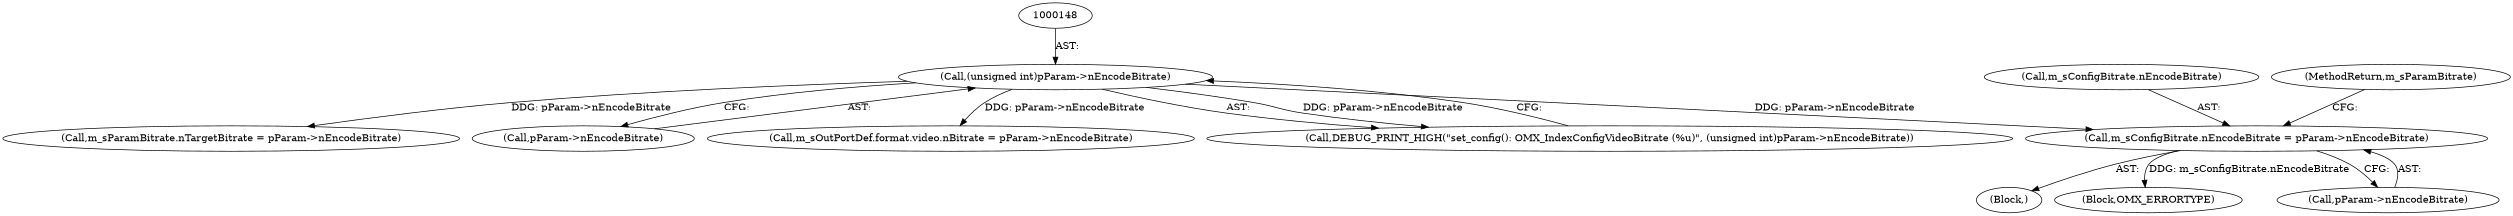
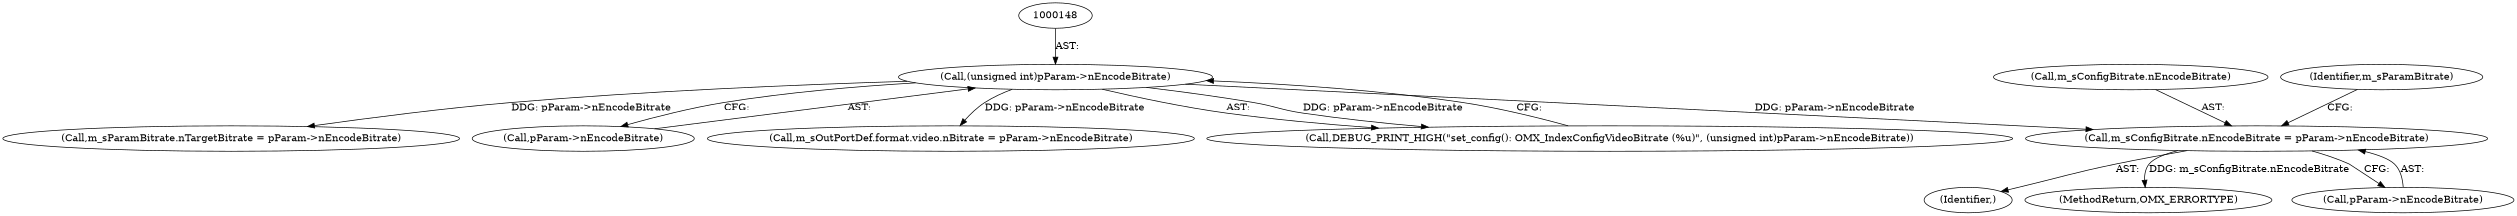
node "(MethodReturn,m_sParamBitrate)": label "(MethodReturn,m_sParamBitrate)" -> "(Identifier,m_sParamBitrate)"
node "(Block,)": label "(Block,)" -> "(Identifier,)"
node "(Block,OMX_ERRORTYPE)": label "(Block,OMX_ERRORTYPE)" -> "(MethodReturn,OMX_ERRORTYPE)"
